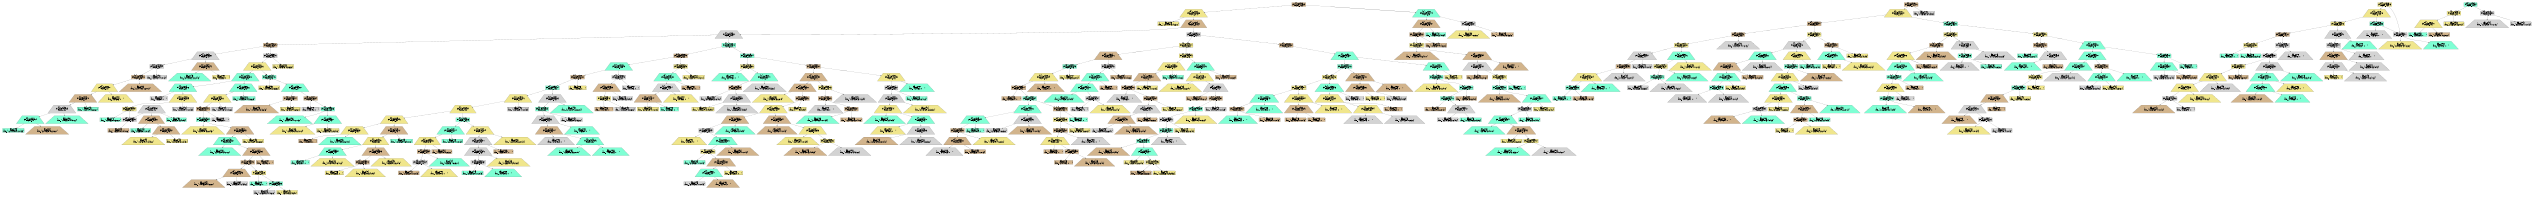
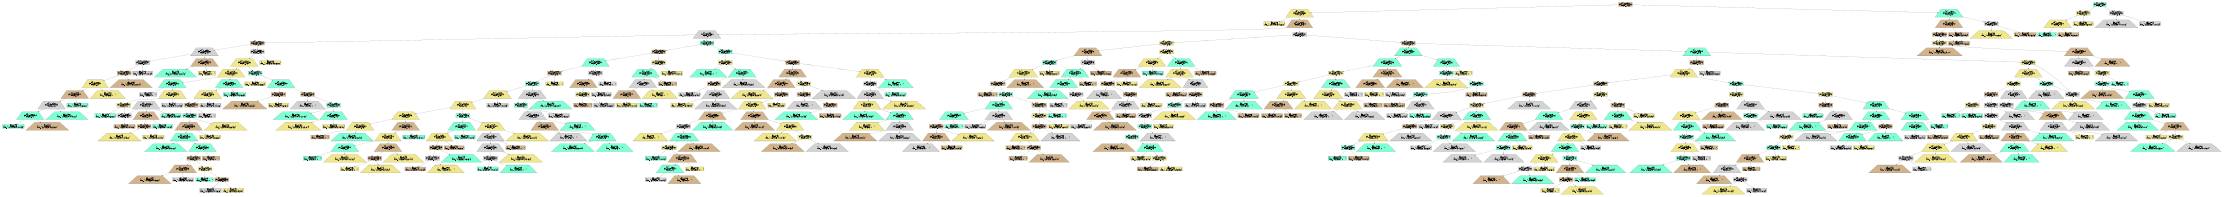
node "gini = 0.4401 samples = 21 value = [ 7.29552977  3.54402939]": fillcolor aquamarine -> tan
node "X[7] <= 0.7757 gini = 0.428786002779 samples = 5785": added
node "X[7] <= 0.5768 gini = 0.249615891157 samples = 138": shape note -> trapezium
node "X[8] <= 0.5000 gini = 0.0334531417238 samples = 2248": shape note -> trapezium
node "X[0] <= 0.0402 gini = 0.249868572303 samples = 634": fillcolor aquamarine -> khaki
node "X[5] <= 0.3025 gini = 0.0364314101218 samples = 269": fillcolor aquamarine -> tan
node "gini = 0.0000 samples = 1 value = [ 0.45597061  0.        ]": shape note -> trapezium
node "X[5] <= 0.2531 gini = 0.371679824532 samples = 103": shape trapezium -> note
node "X[3] <= 0.1472 gini = 0.231189128825 samples = 222": fillcolor tan -> aquamarine
node "X[0] <= 0.0822 gini = 0.236558756233 samples = 108": fillcolor aquamarine -> tan
